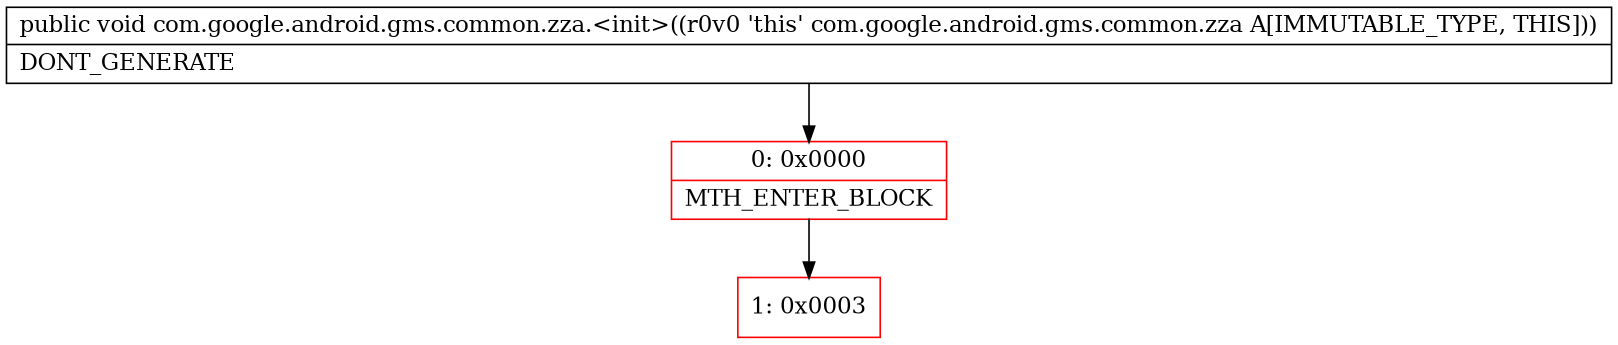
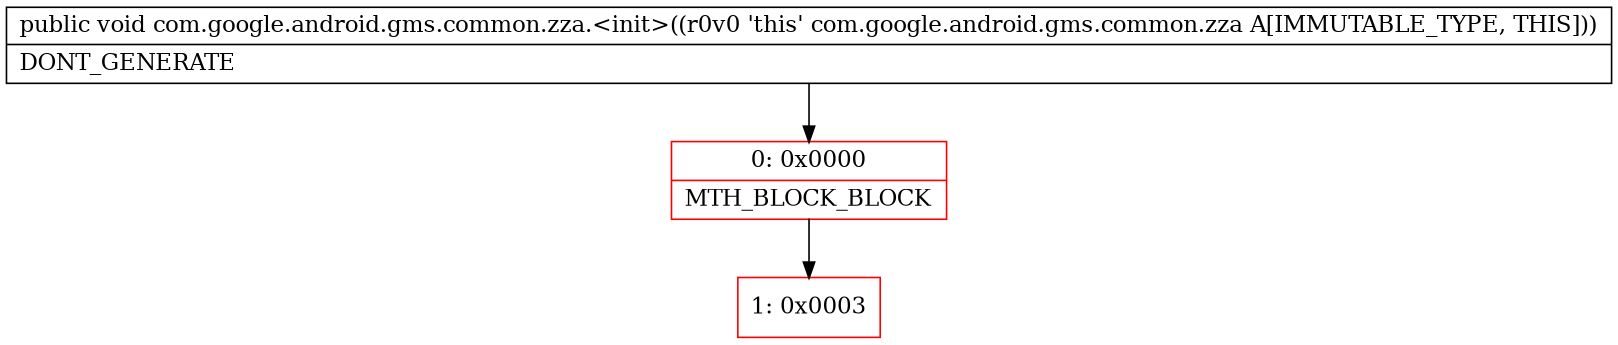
node "0: 0x0000": text "MTH_ENTER_BLOCK" -> "MTH_BLOCK_BLOCK"
